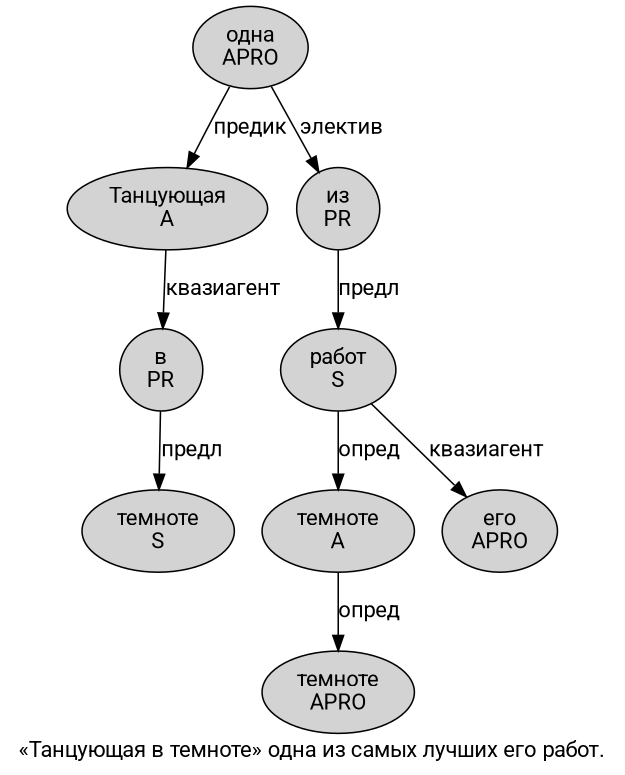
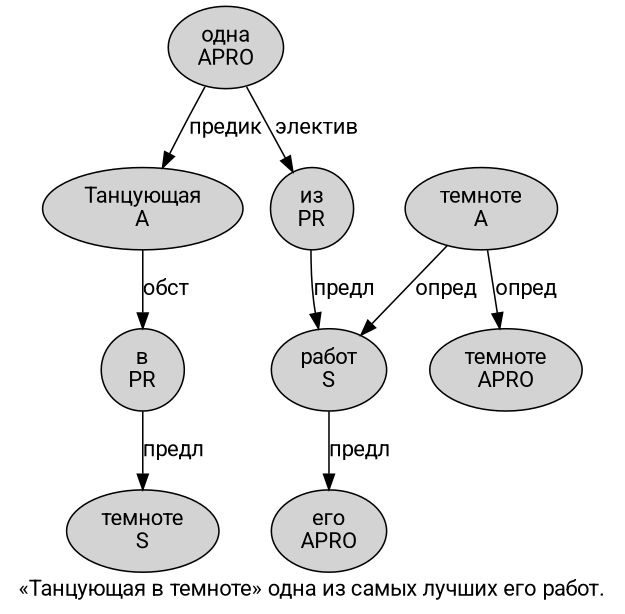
edge "Танцующая A" -> "в PR": label "квазиагент" -> "обст"
edge "работ S" -> "темноте A": reversed
edge "работ S" -> "его APRO": label "квазиагент" -> "предл"
